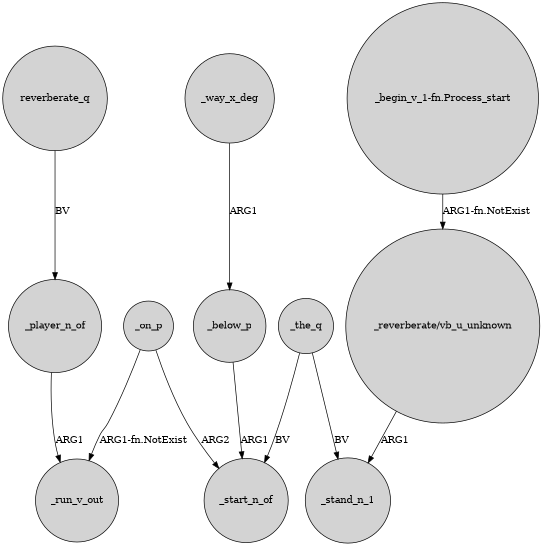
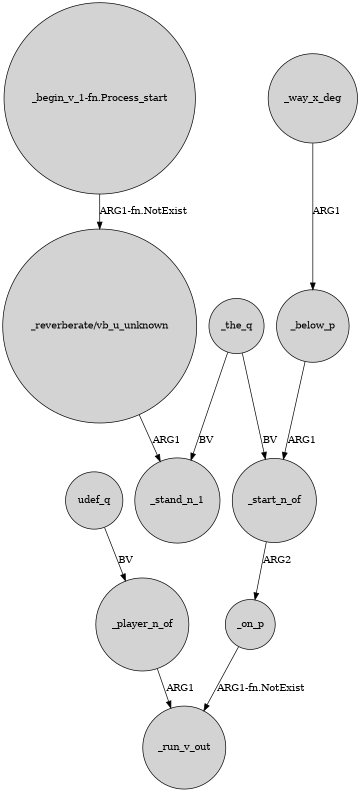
node "reverberate_q": label "reverberate_q" -> "udef_q"
edge "_on_p" -> "_start_n_of": reversed
